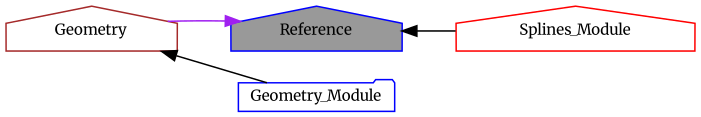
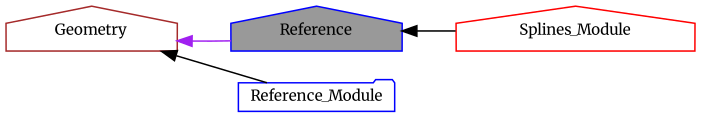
edge "Geometry" -> "Reference": reversed
node "Geometry_Module": label "Geometry_Module" -> "Reference_Module"
